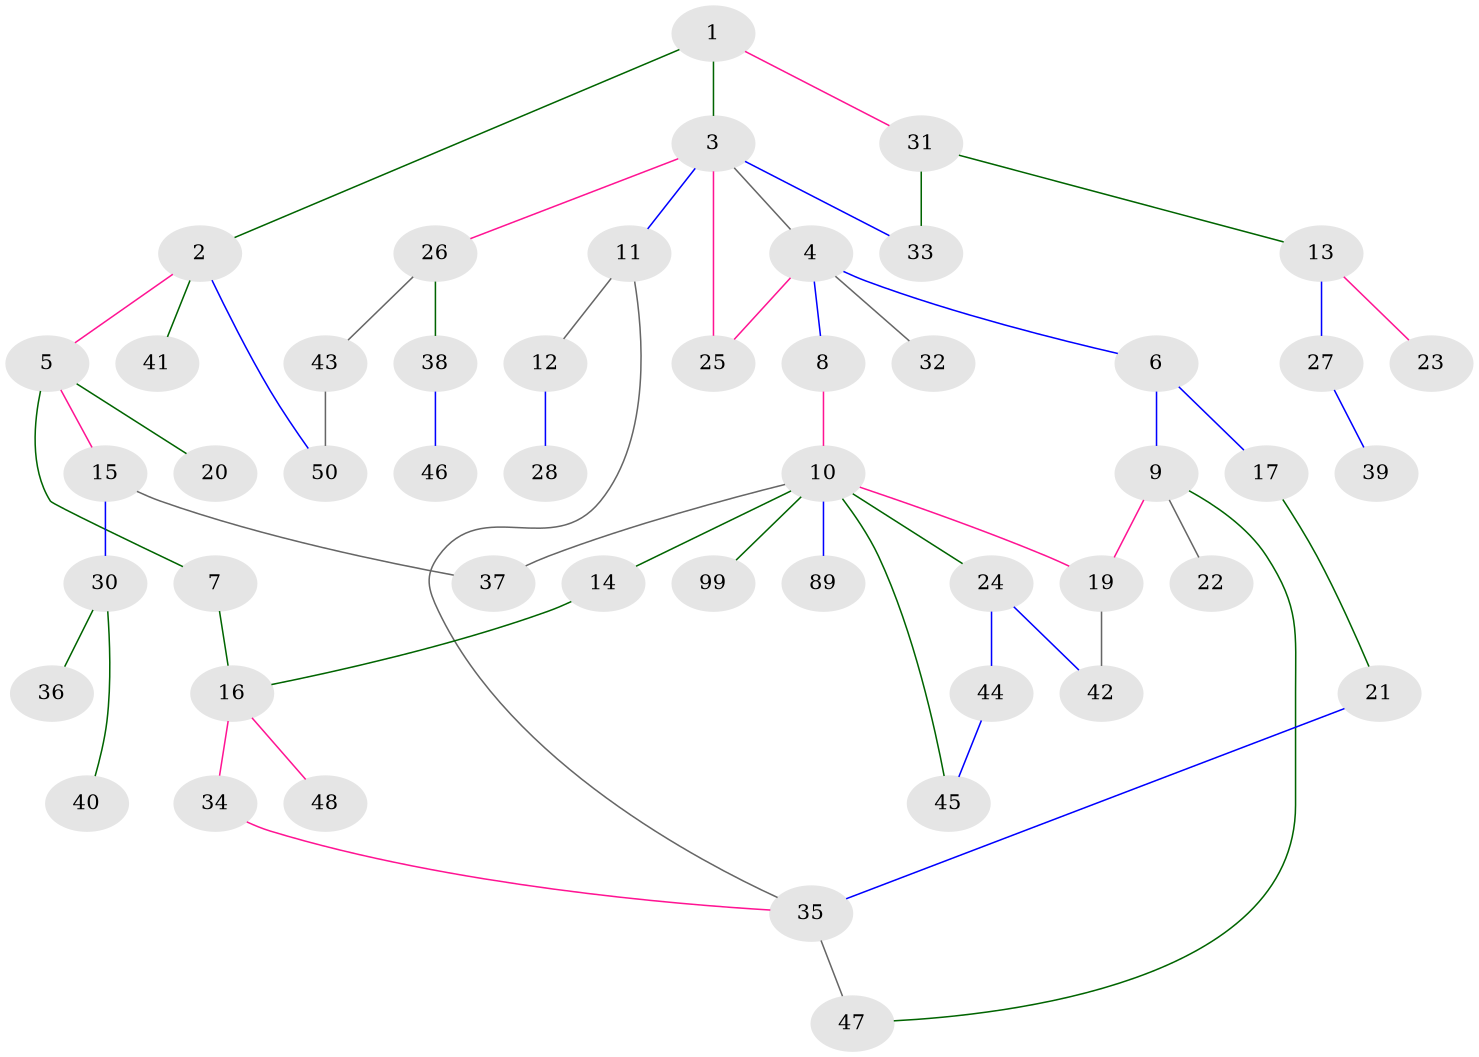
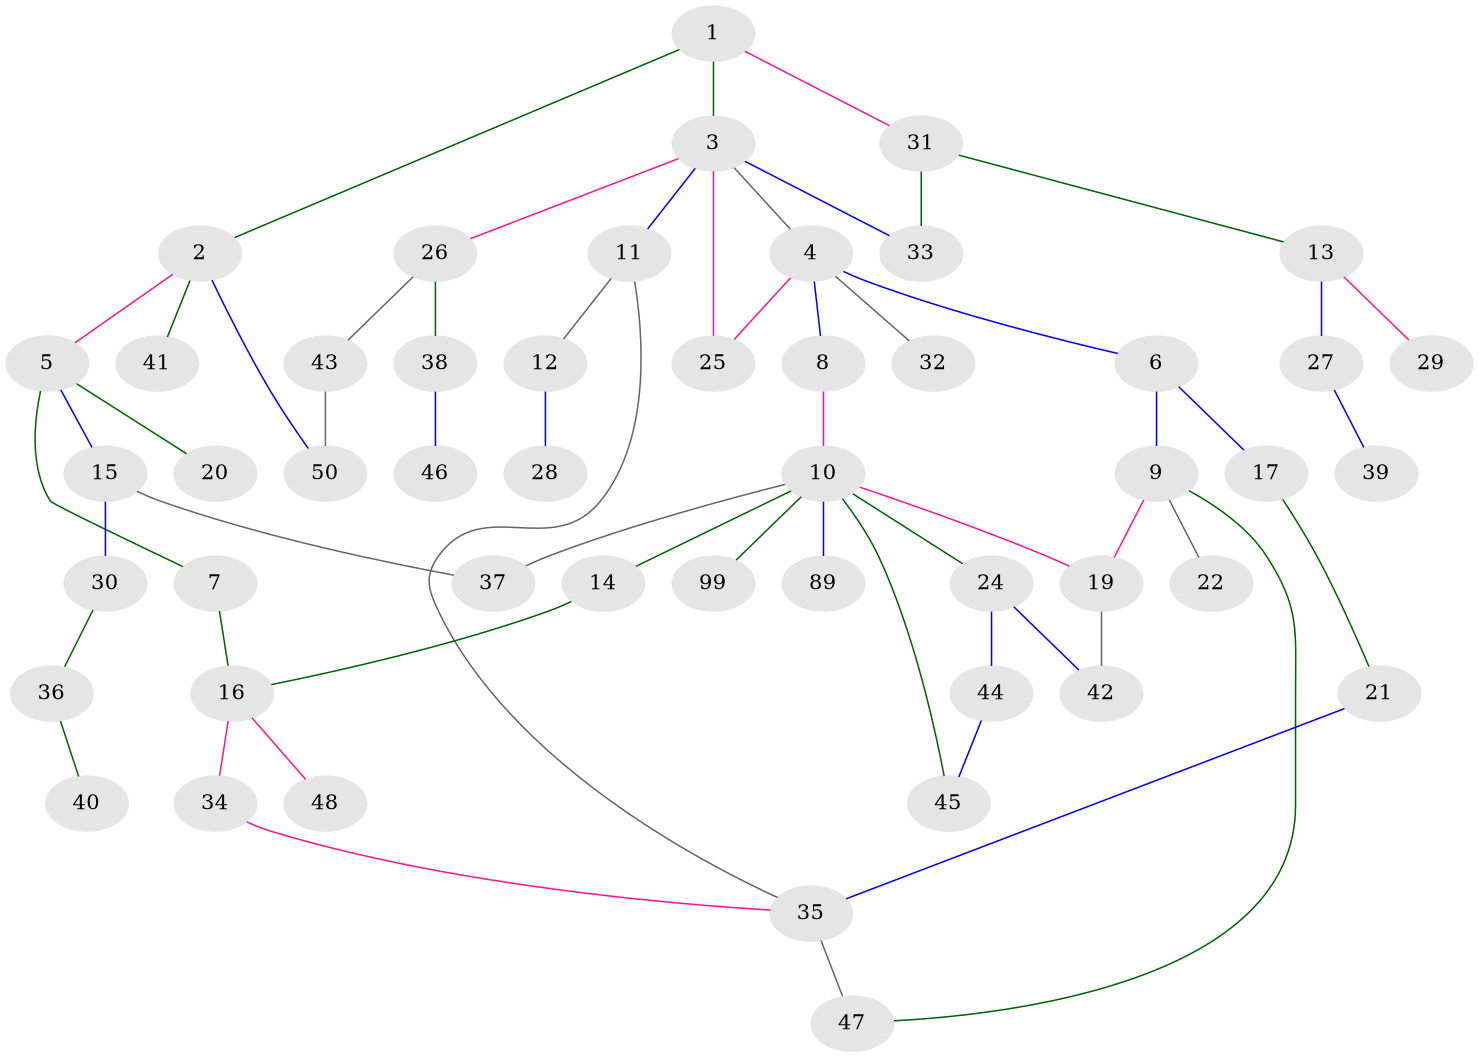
node "23": label "23" -> "29"
edge "5" -- "15": color deeppink -> blue
edge "30" -- "40": now "36" -- "40"
